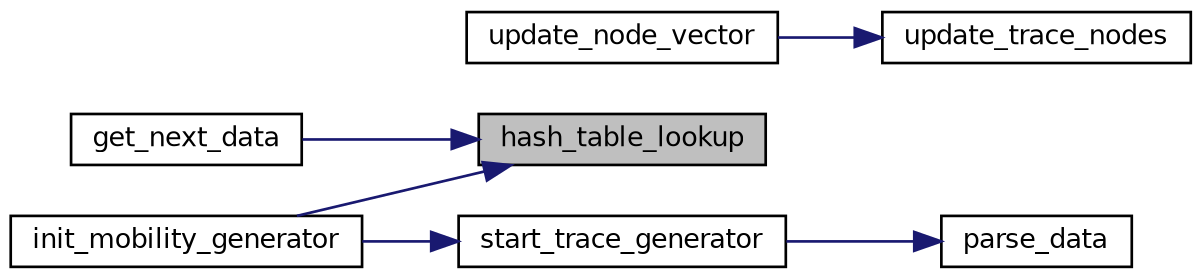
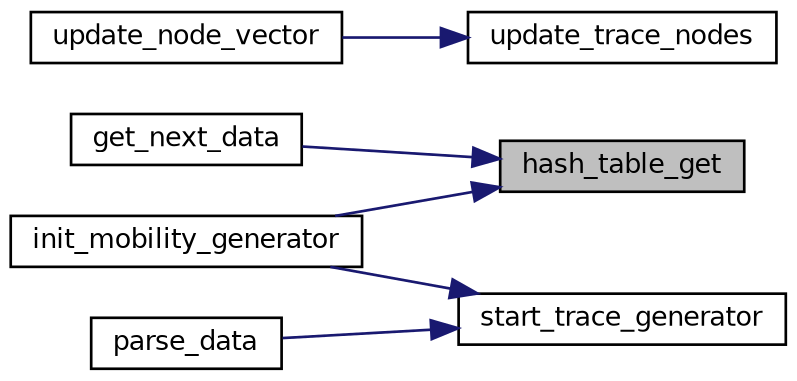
node "hash_table_lookup": label "hash_table_lookup" -> "hash_table_get"
edge "start_trace_generator" -> "parse_data": reversed
